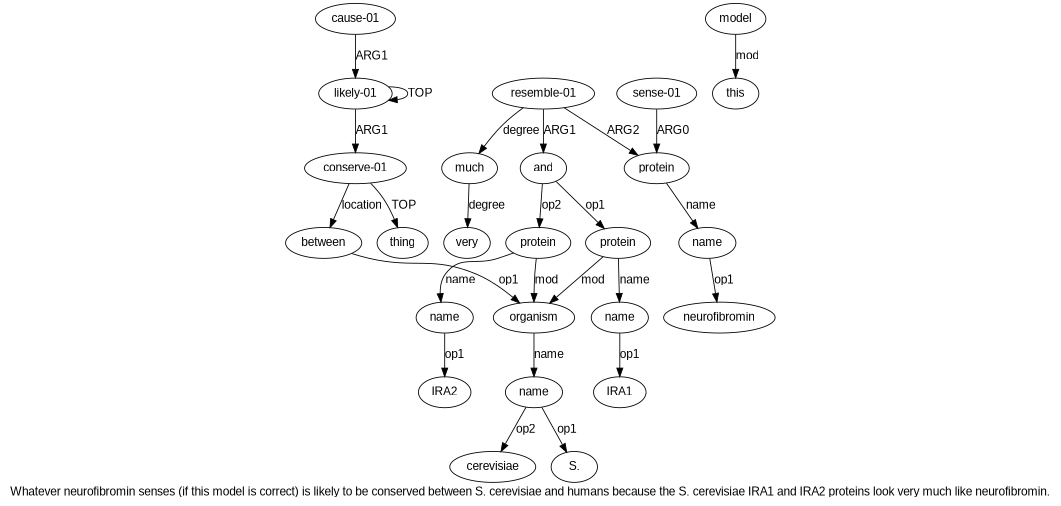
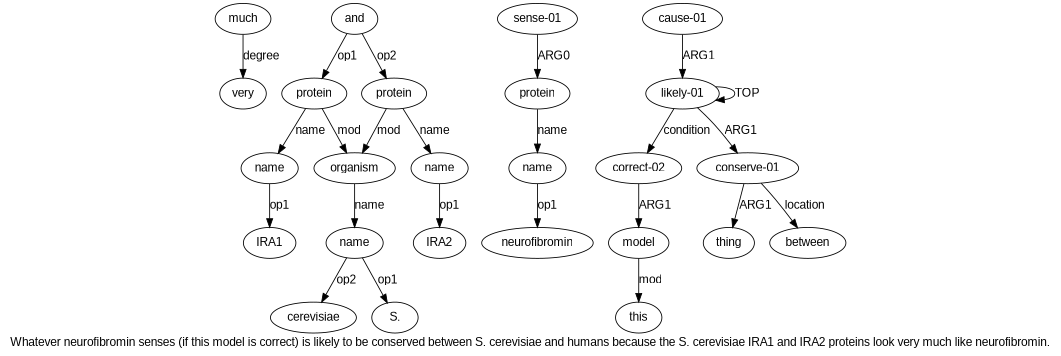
node "resemble-01": removed
node "correct-02": added
edge "conserve-01" -> "thing": label "TOP" -> "ARG1"
edge "between" -> "organism": removed, label "op1"
